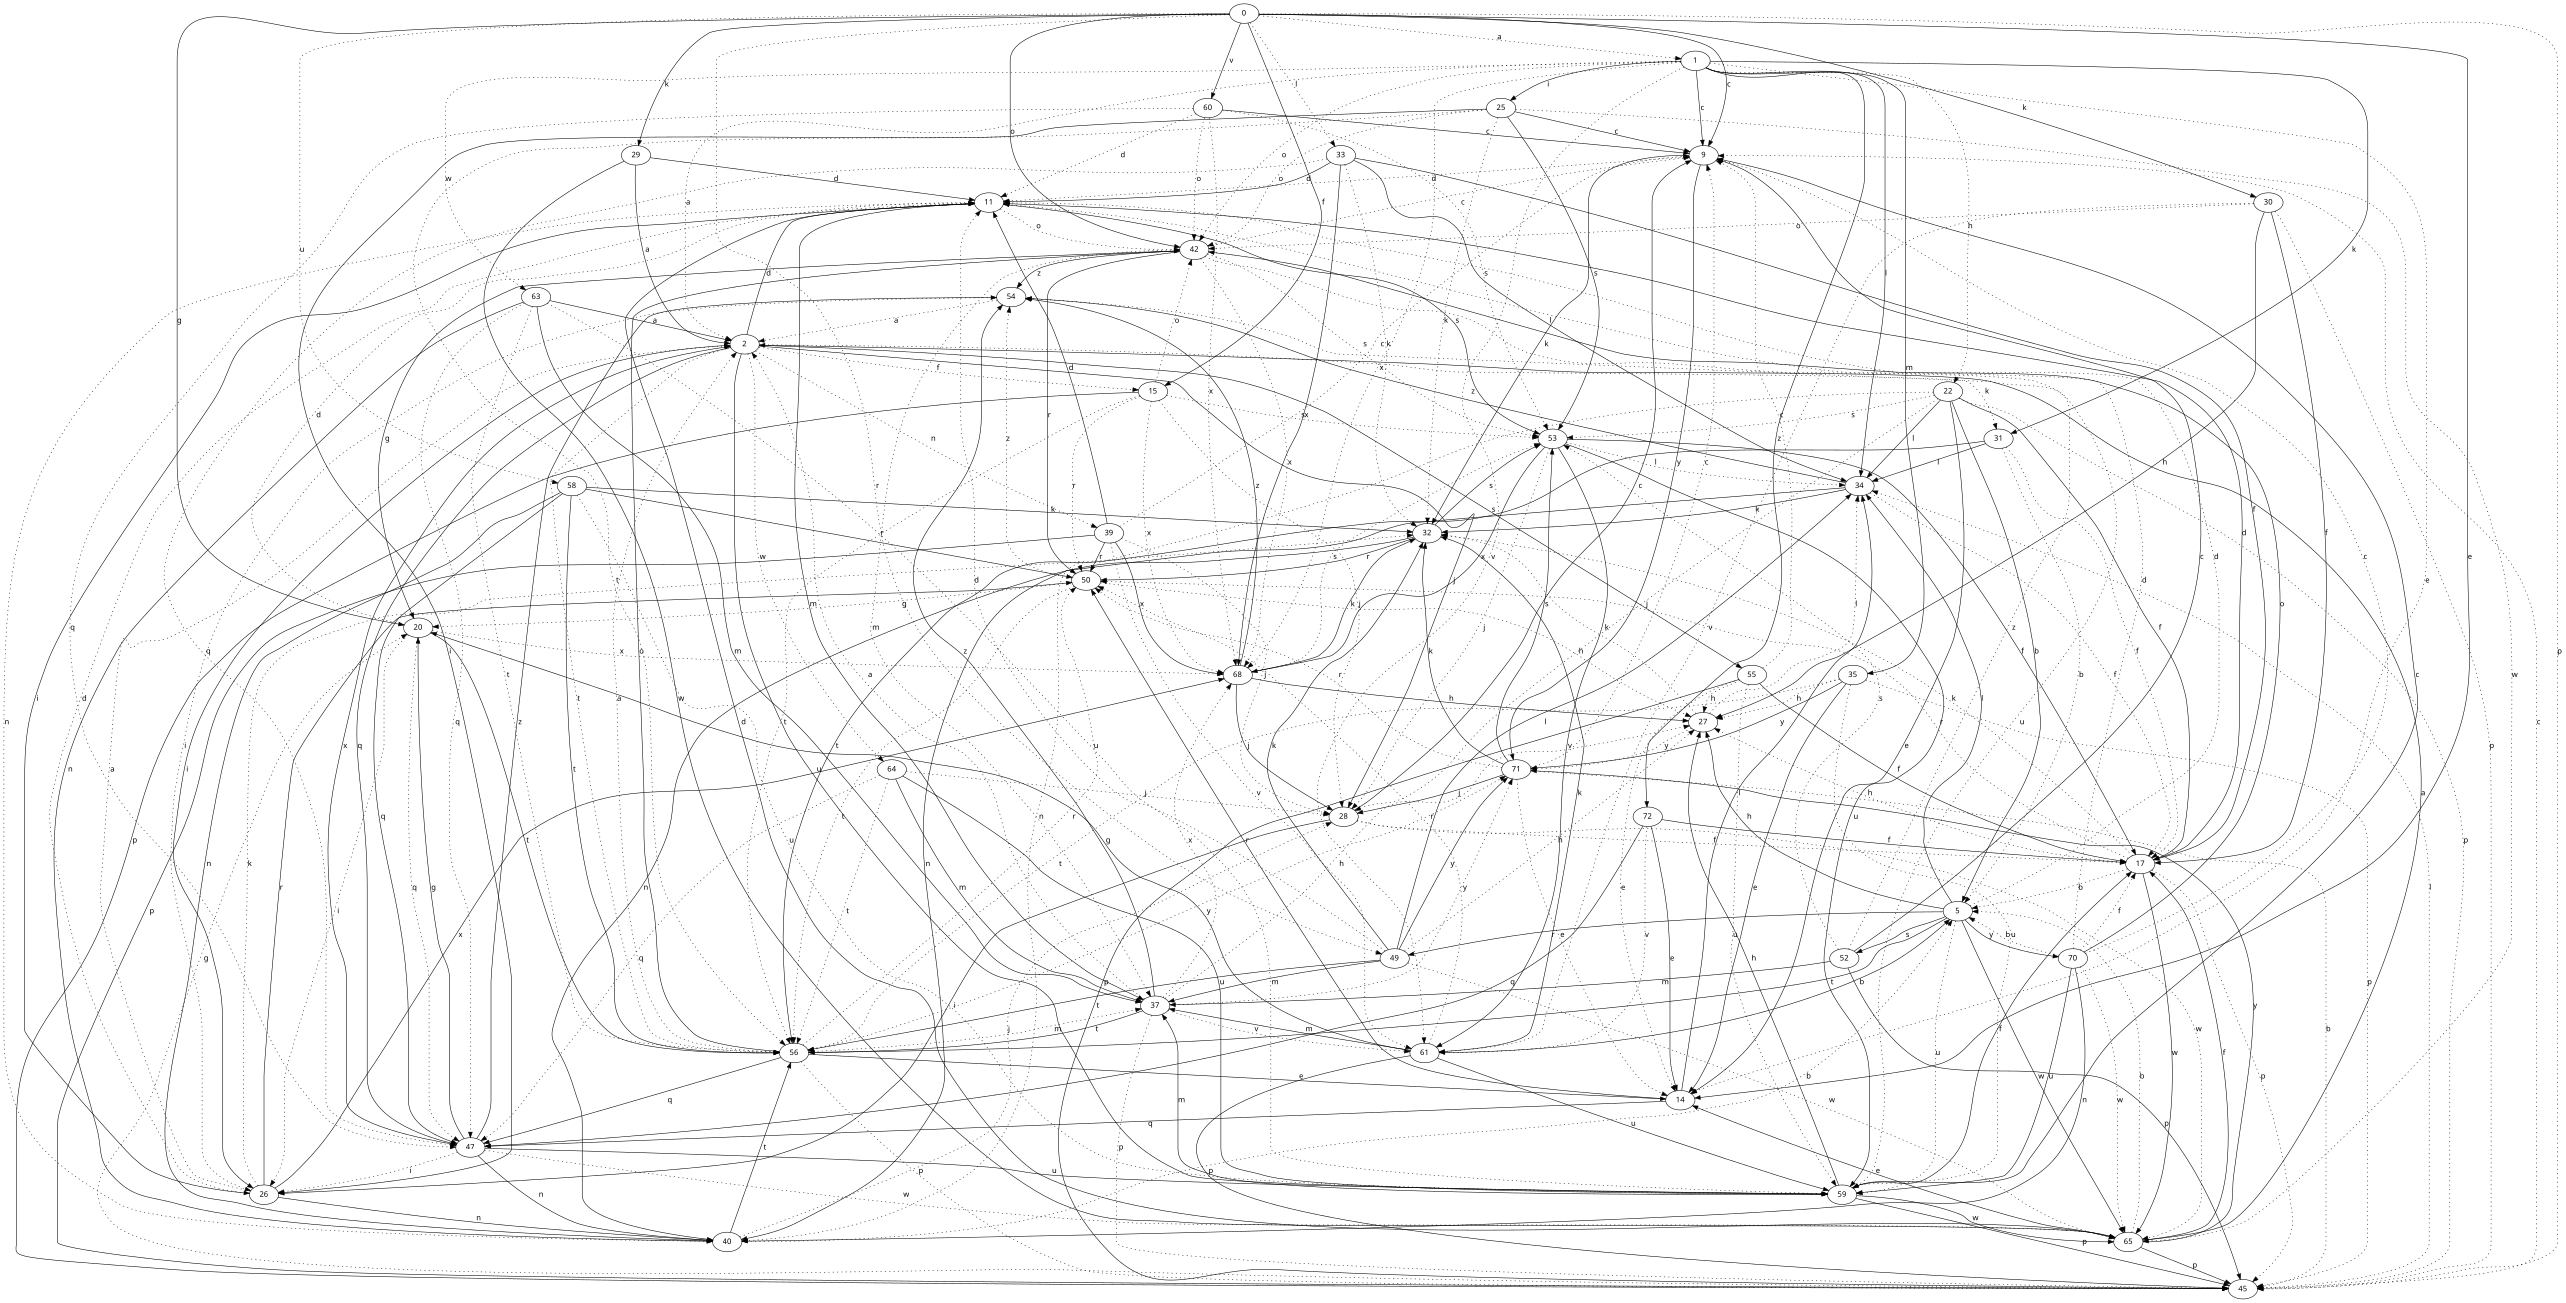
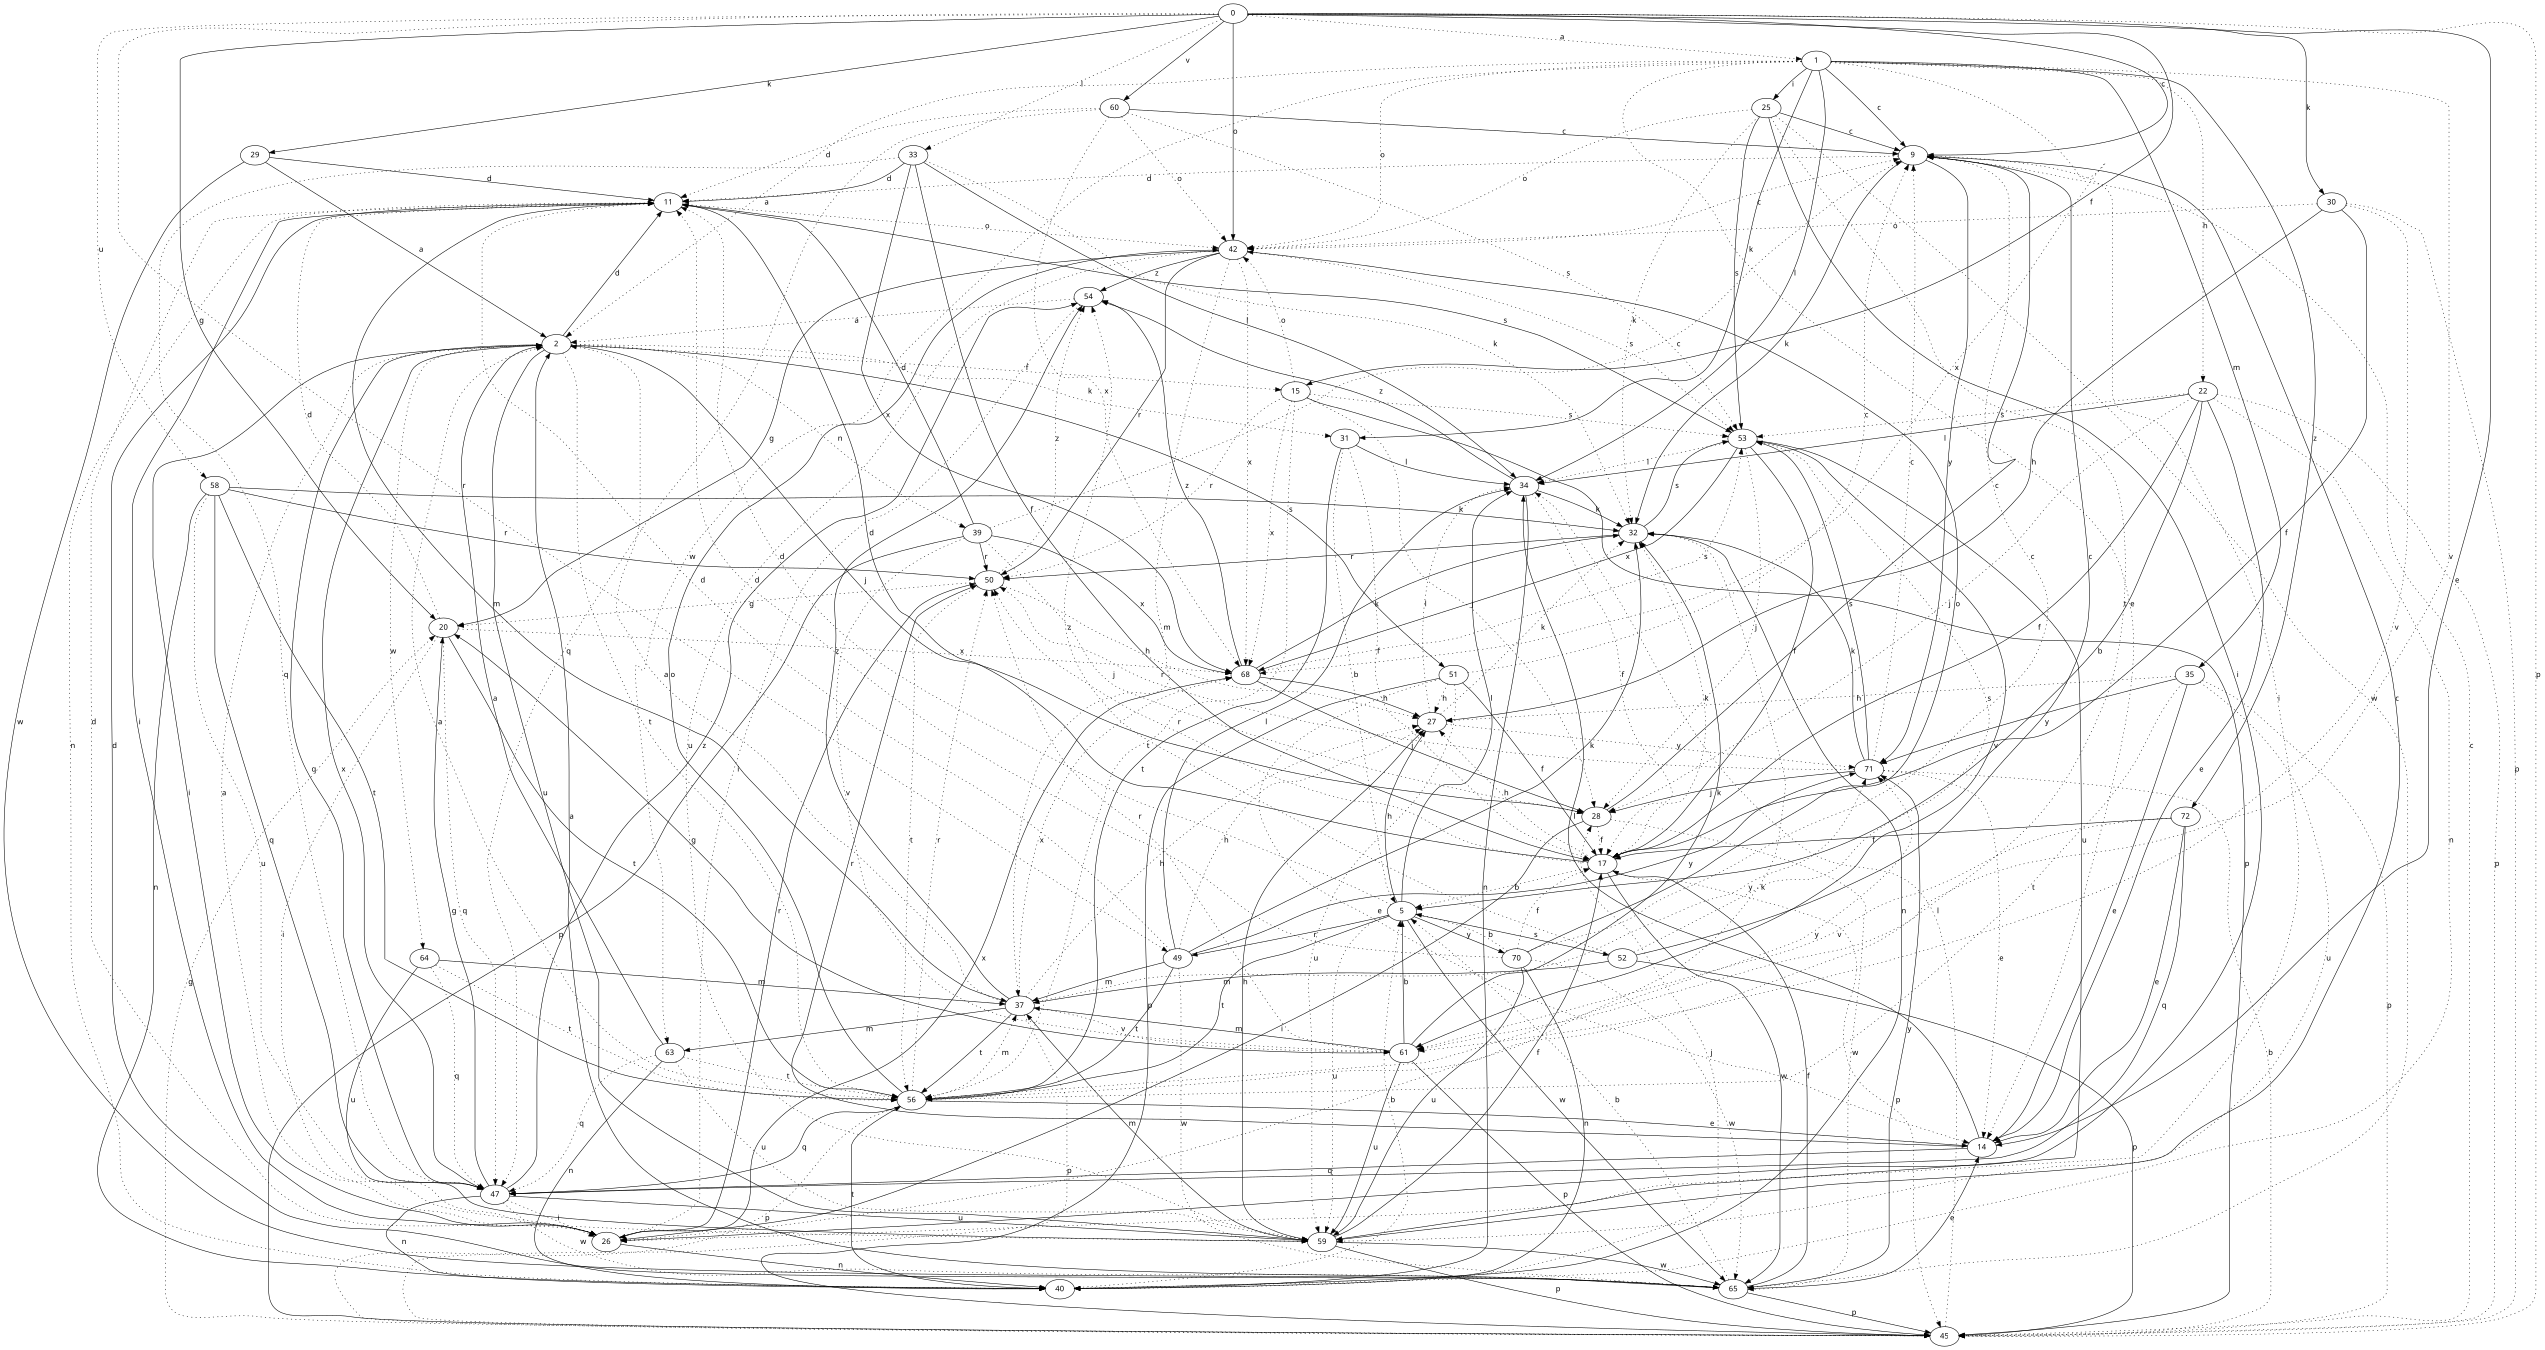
node "55": label "55" -> "51"
edge "63" -> "37": reversed
edge "64" -> "28": removed, label "j"
edge "9" -> "26": added, label "i"
